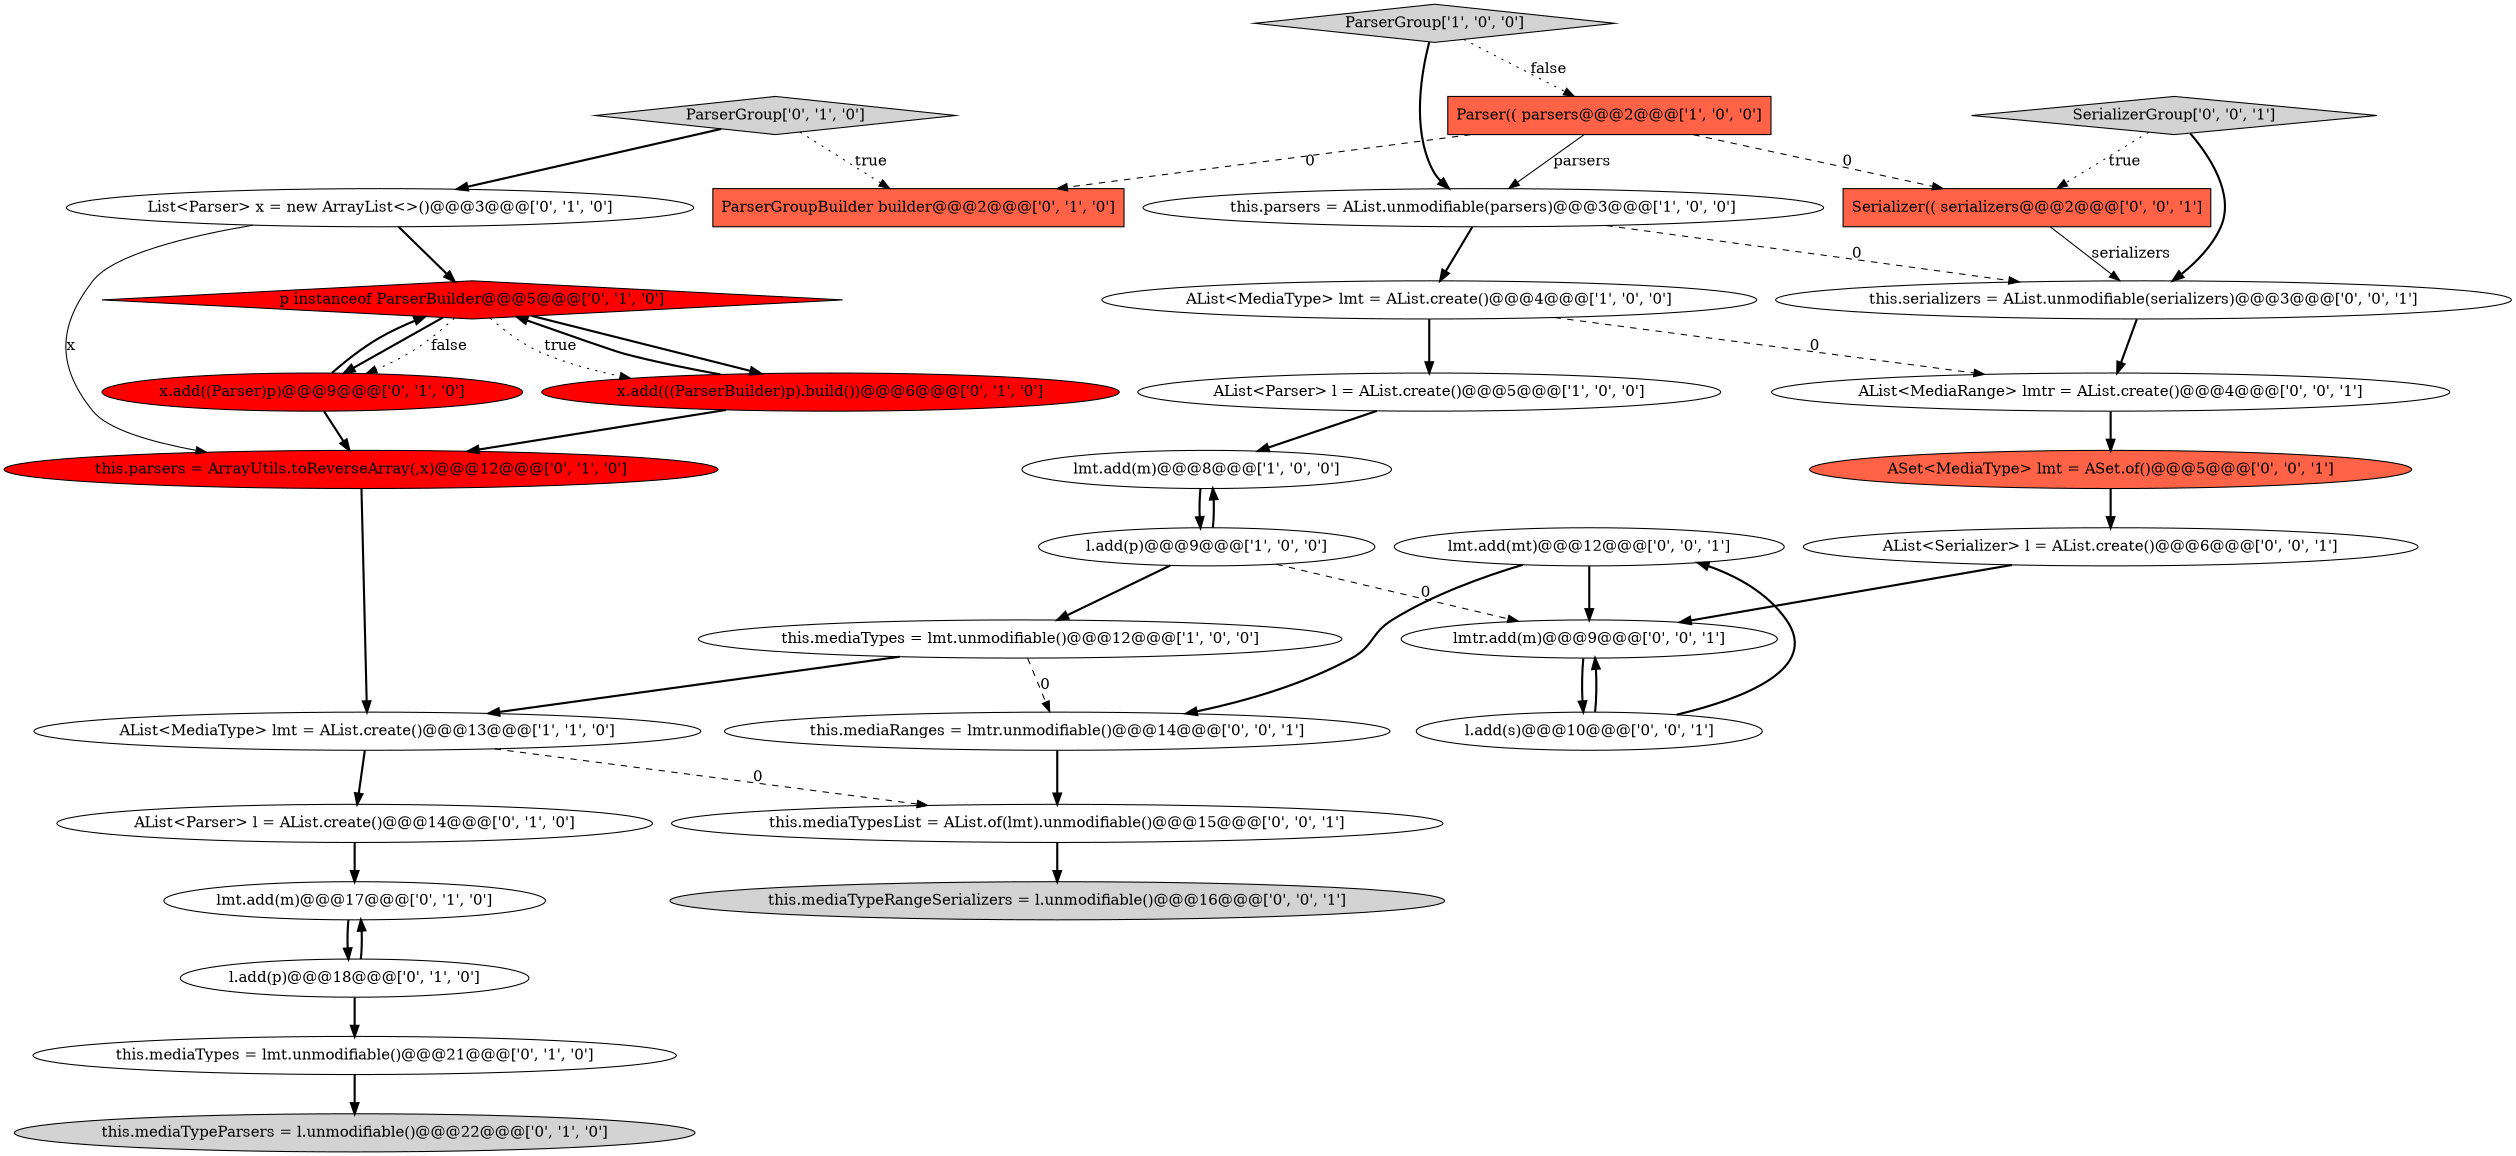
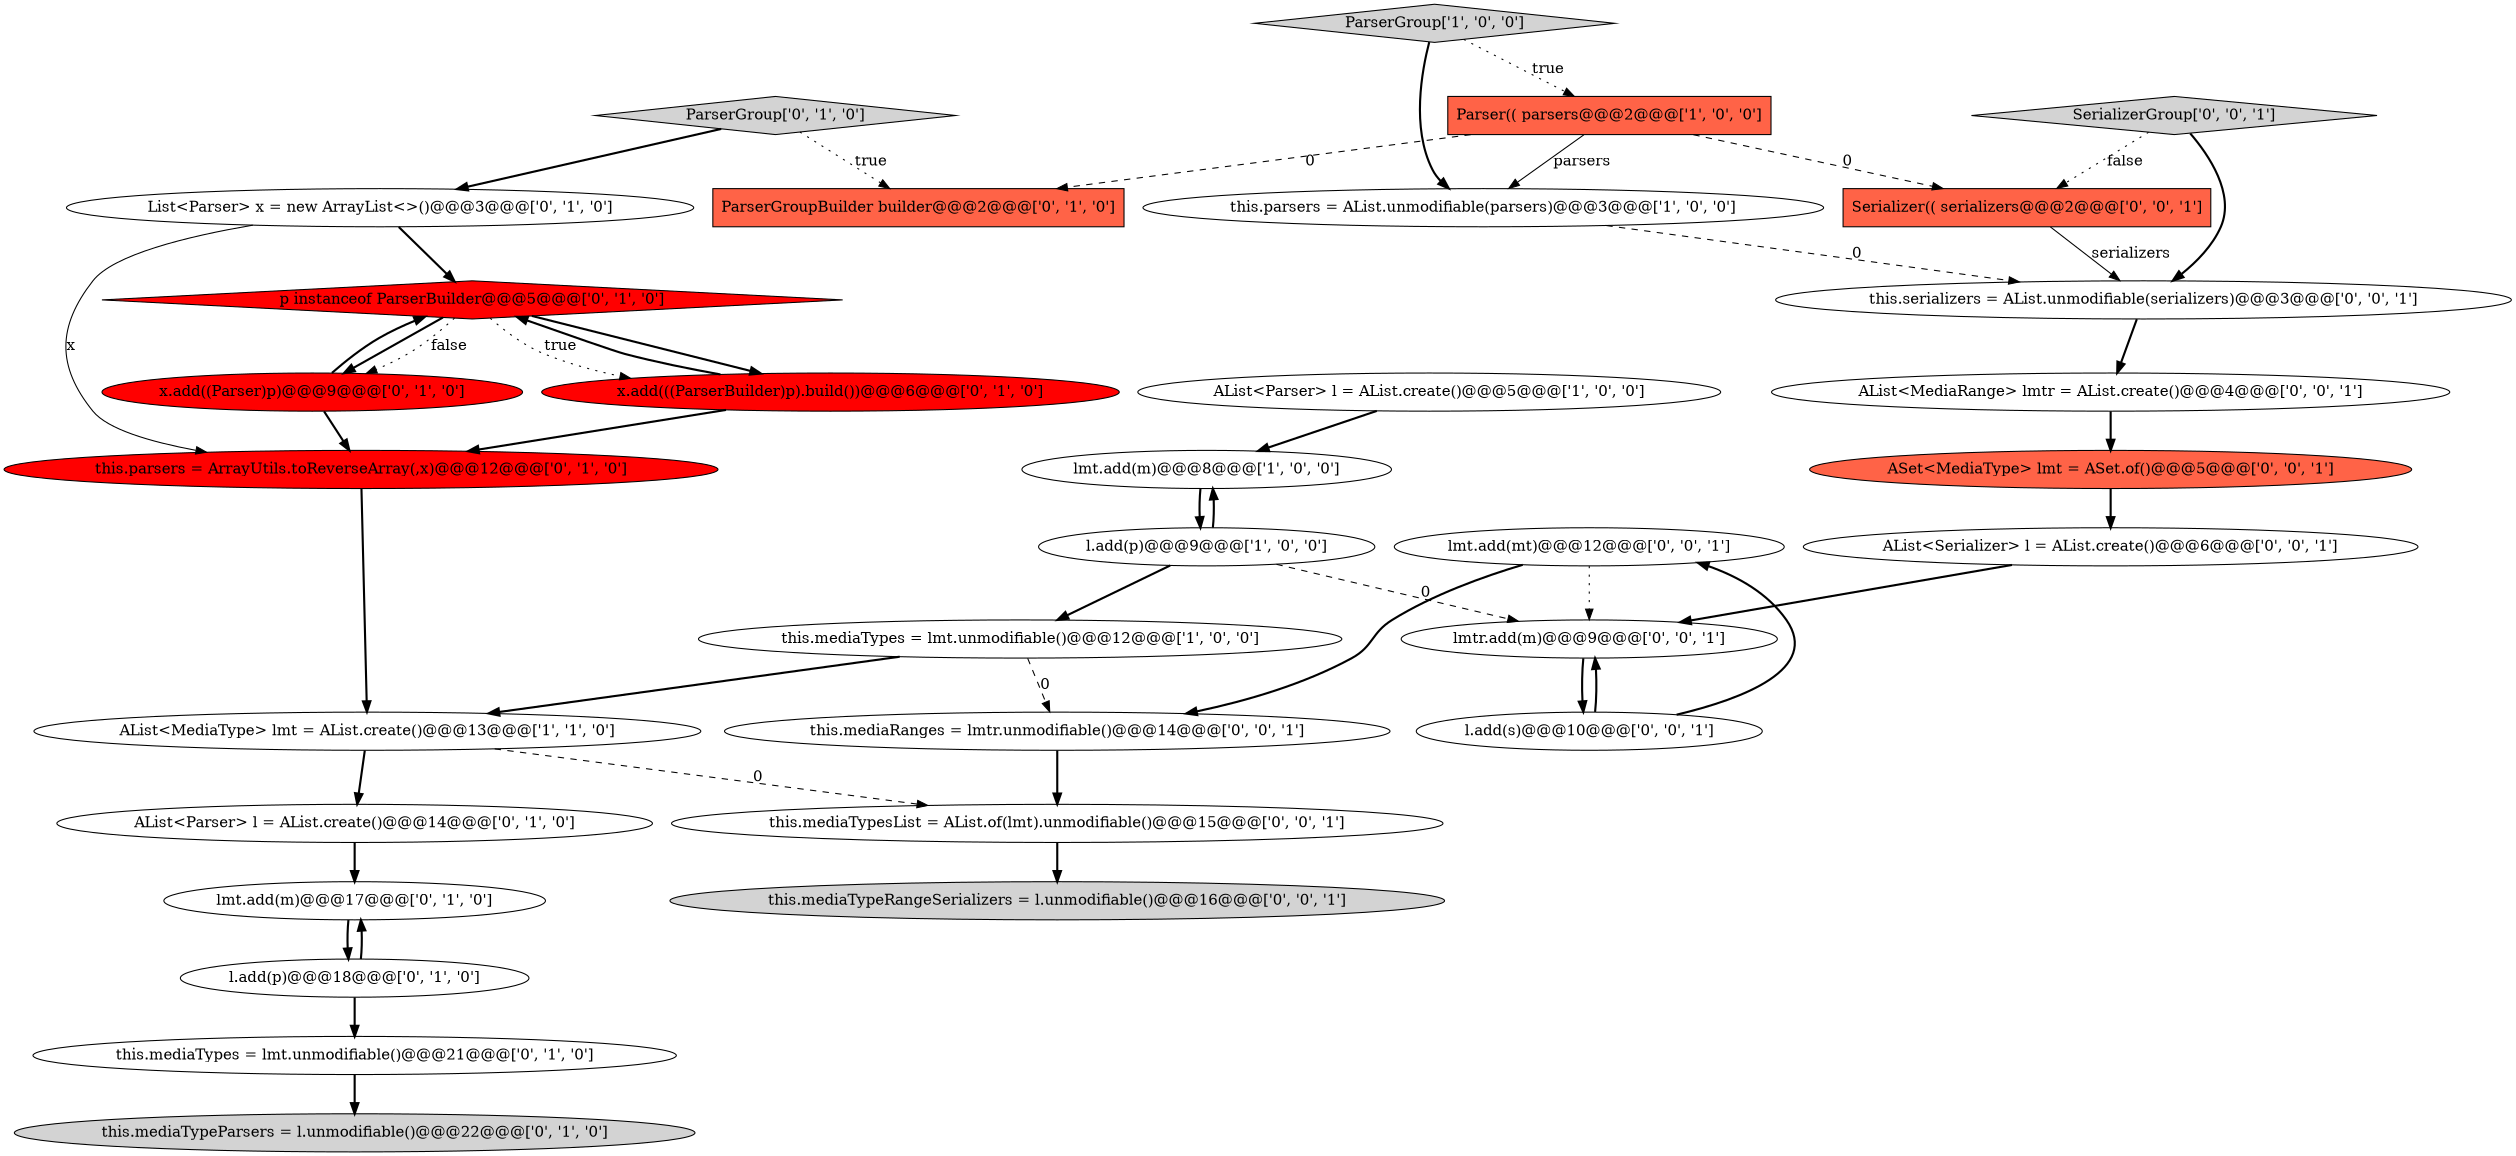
edge "ParserGroup['1', '0', '0']" -> "Parser(( parsers@@@2@@@['1', '0', '0']": label "false" -> "true"
edge "SerializerGroup['0', '0', '1']" -> "Serializer(( serializers@@@2@@@['0', '0', '1']": label "true" -> "false"
node "AList<MediaType> lmt = AList.create()@@@4@@@['1', '0', '0']": removed
edge "lmt.add(mt)@@@12@@@['0', '0', '1']" -> "lmtr.add(m)@@@9@@@['0', '0', '1']": style bold -> dotted
